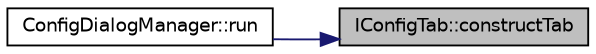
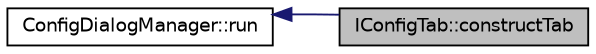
edge "ConfigDialogManager::run" -> "IConfigTab::constructTab": reversed
